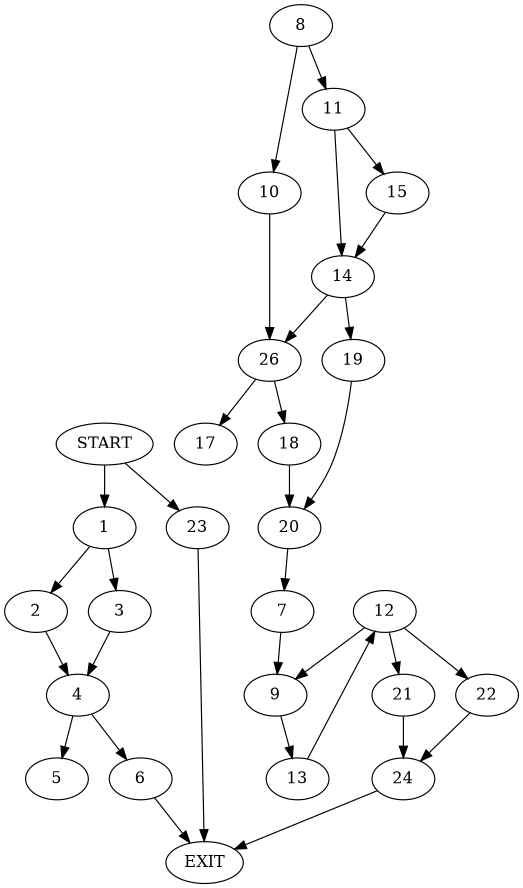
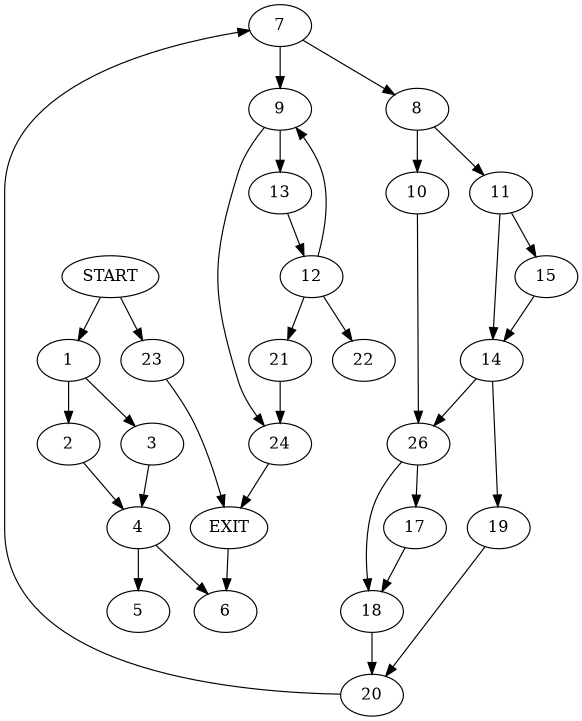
edge "7" -> "8": added
edge "17" -> "18": added
edge "22" -> "24": now "9" -> "24"
edge "6" -> "EXIT": reversed
